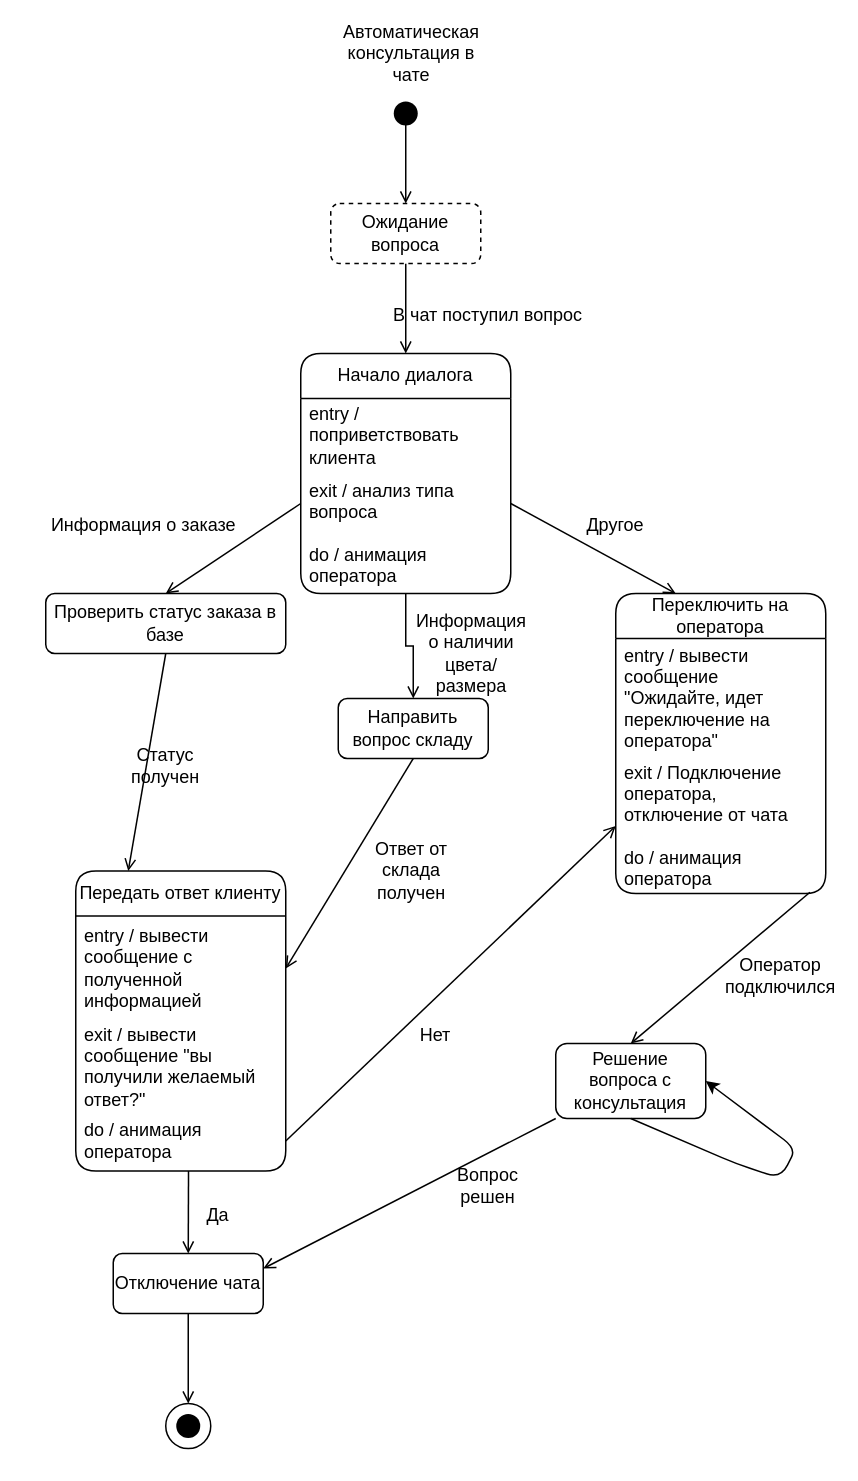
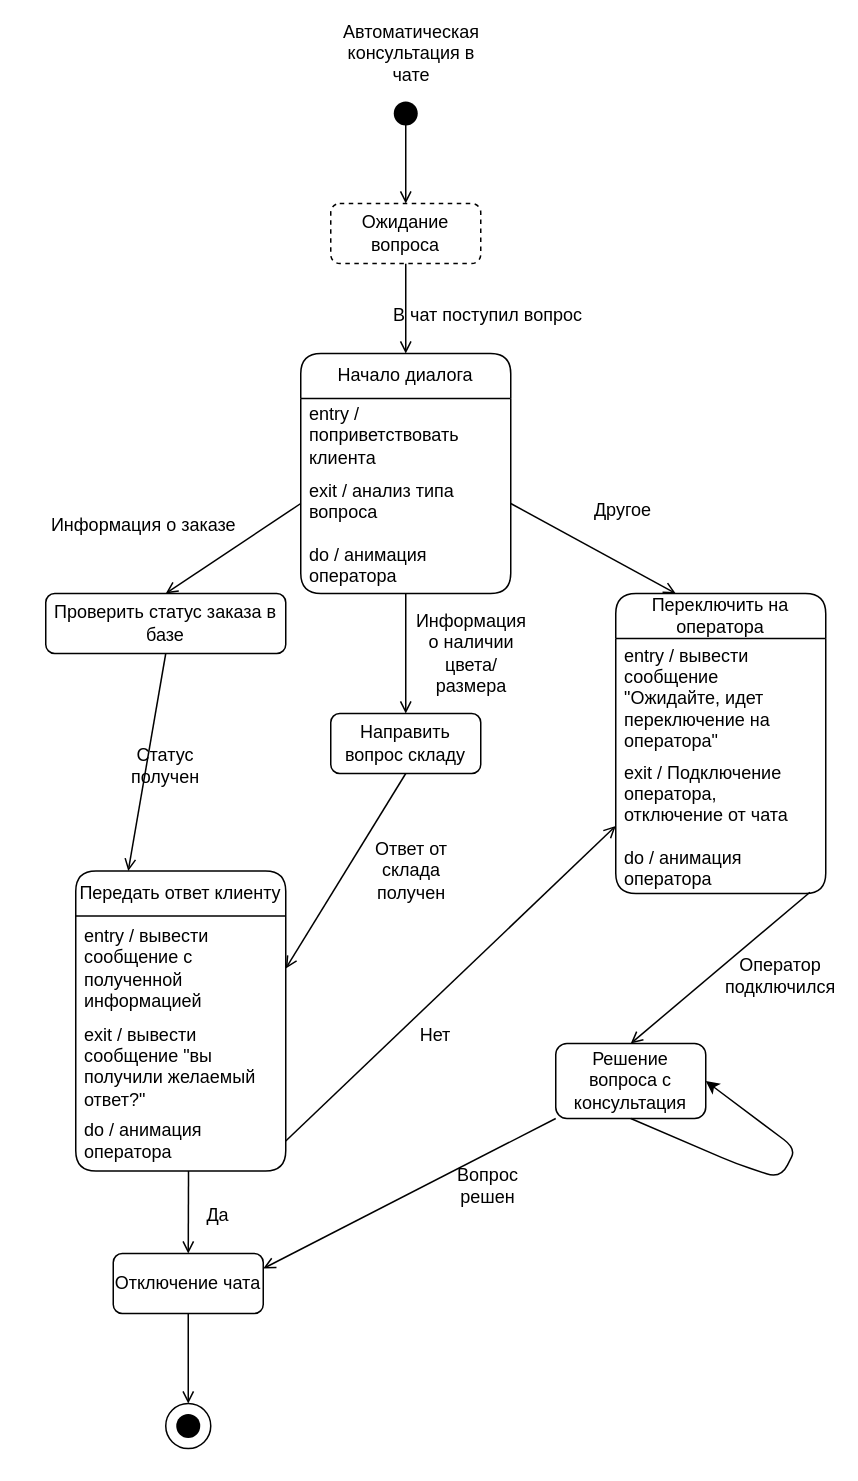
node "Другое": moved (616, 526) -> (623, 511)
node "Направить вопрос складу": moved (413, 728) -> (406, 743)
